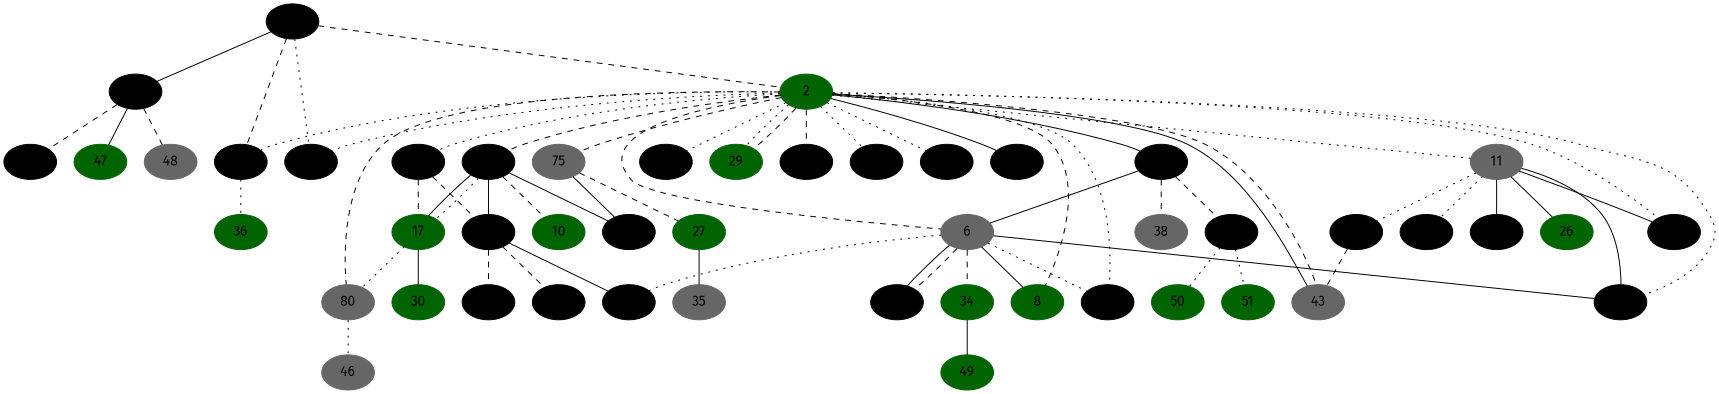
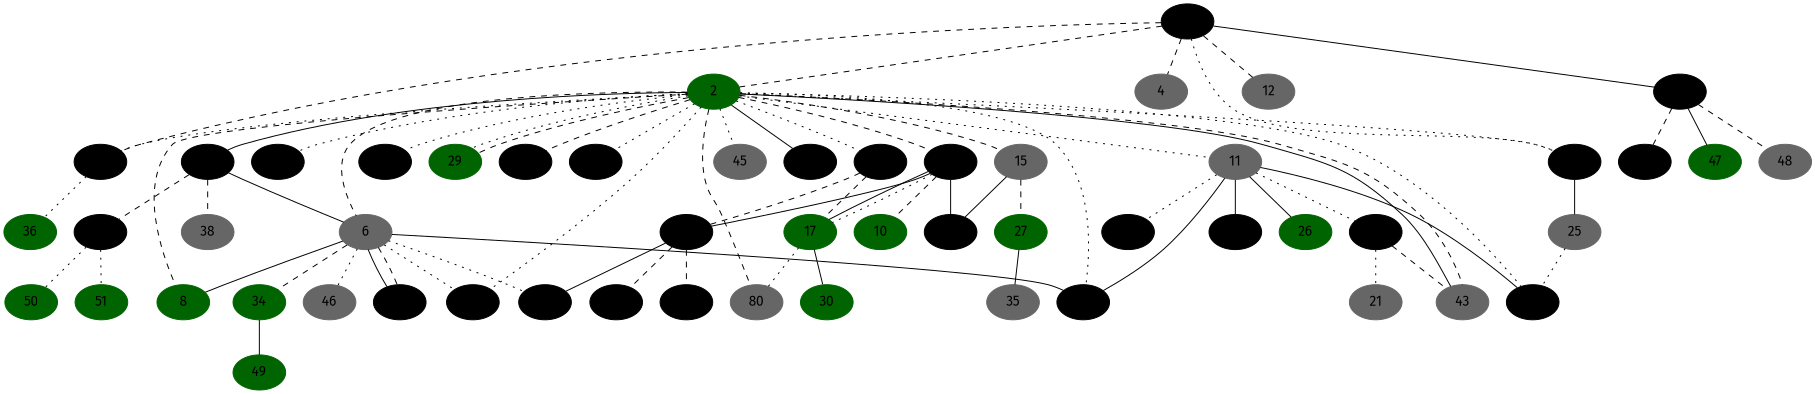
node "4": added
node "12": added
node "75": label "75" -> "15"
node "45": added
node "25": added
node "21": added
edge "80" -- "46": now "6" -- "46"
